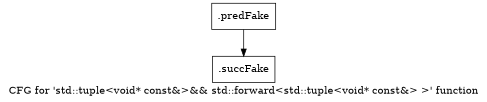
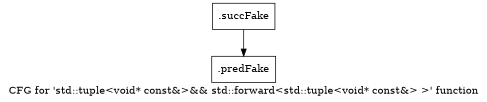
edge ".predFake" -> ".succFake": reversed
